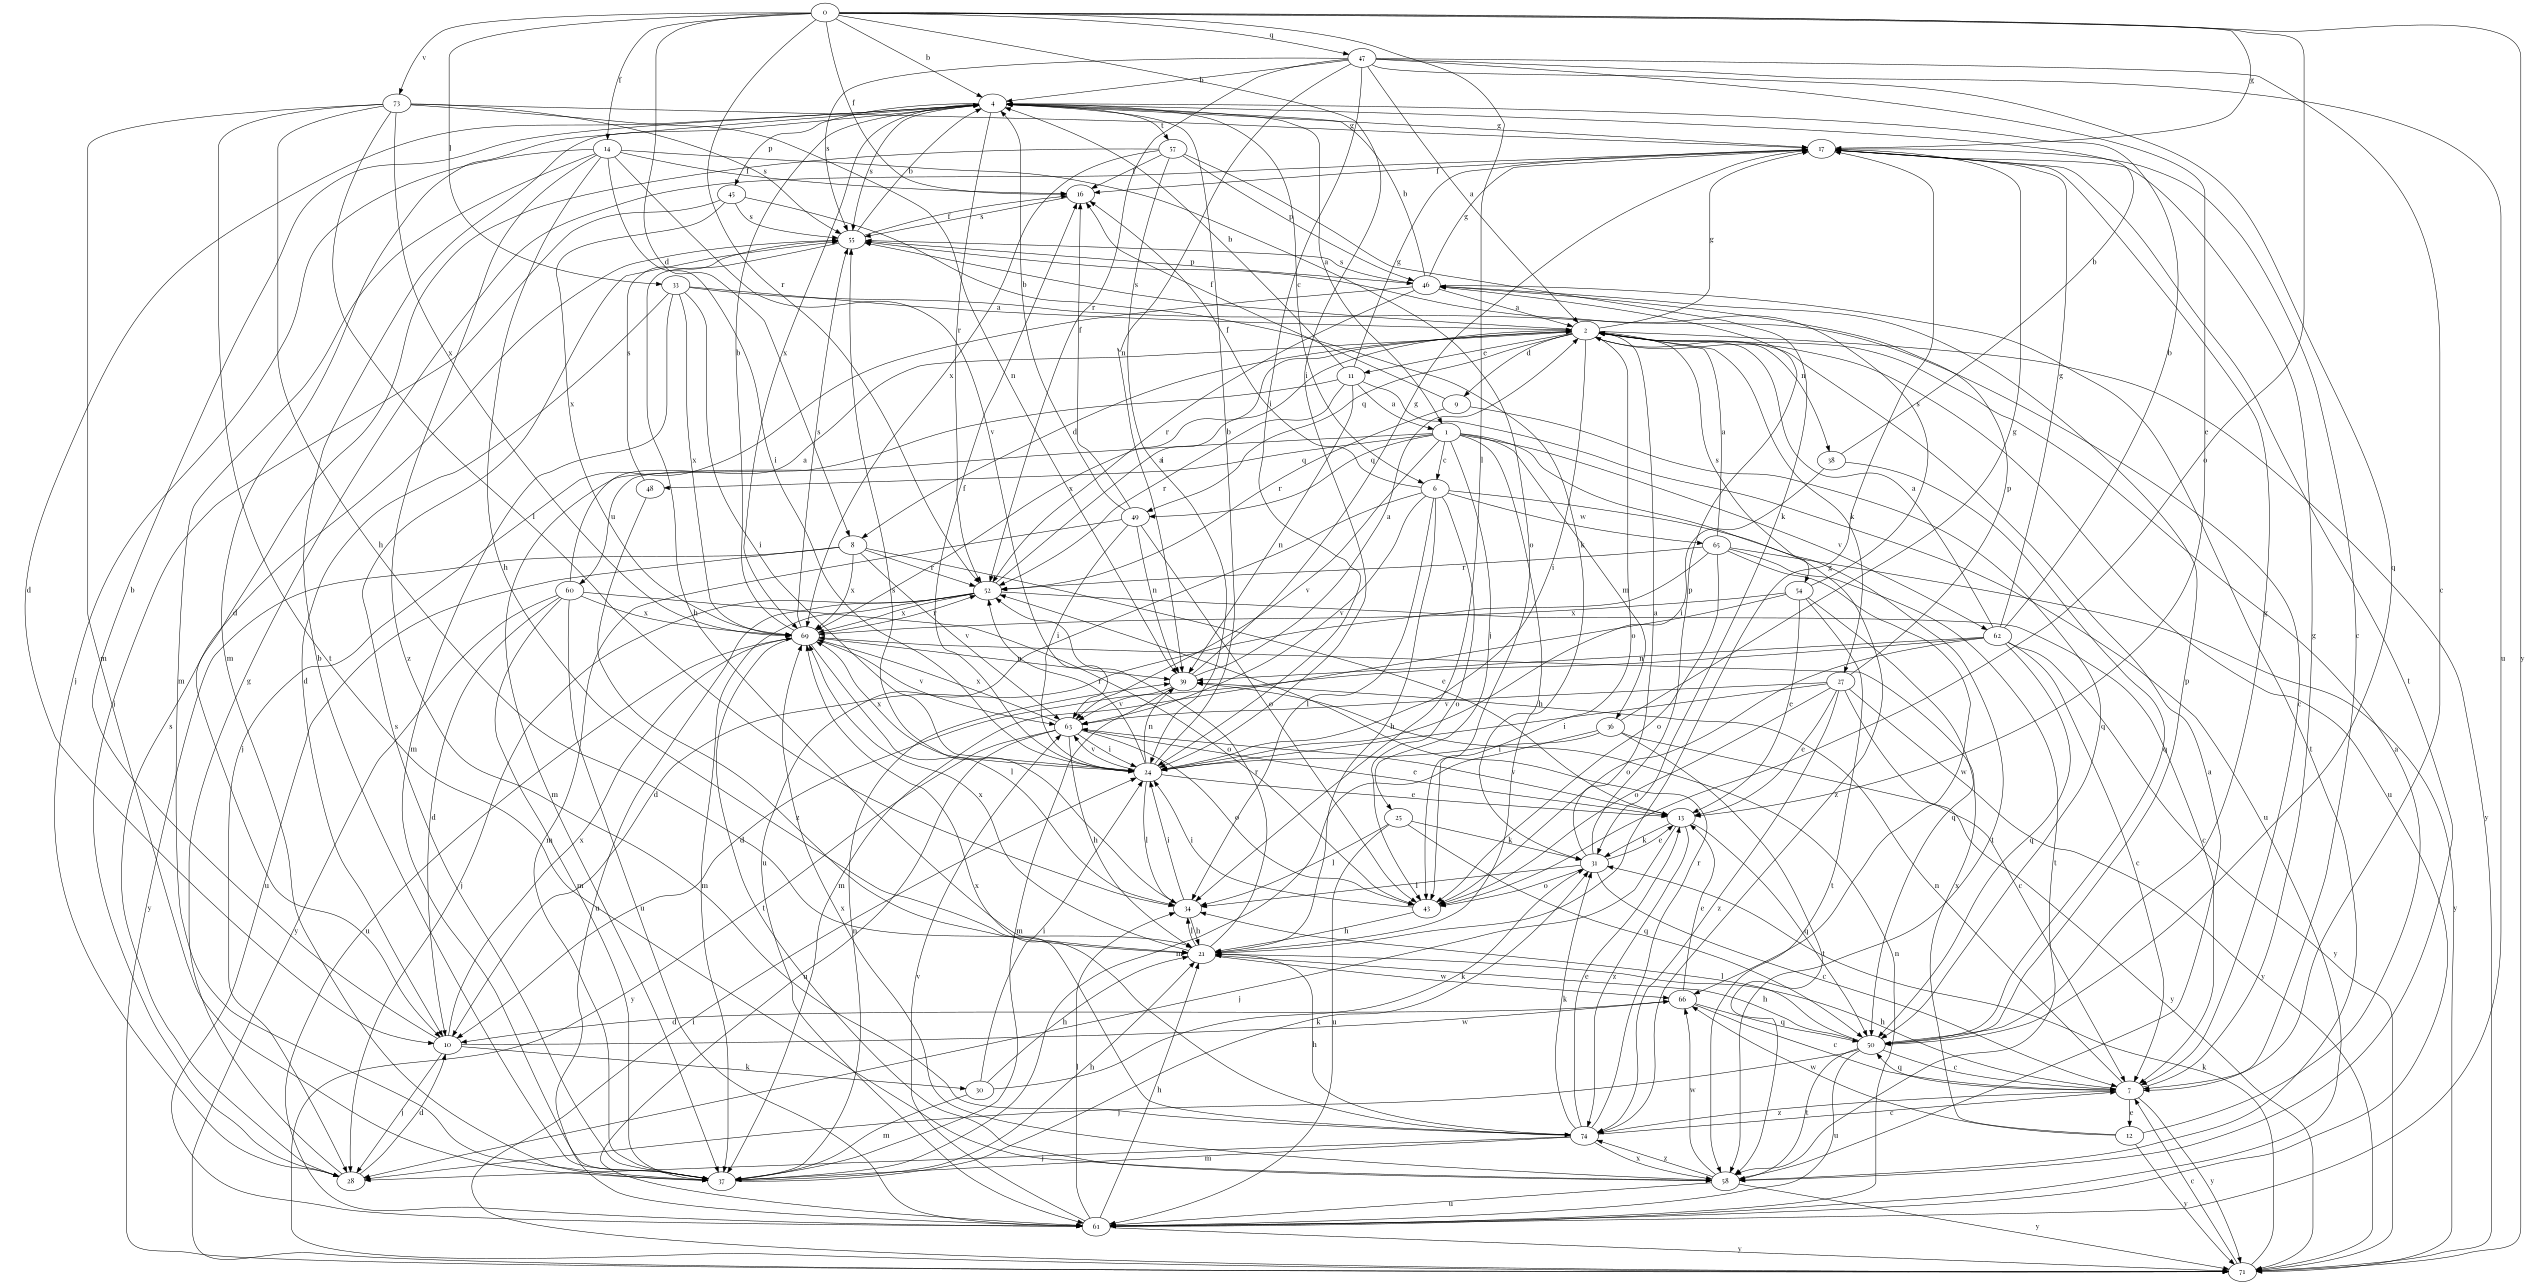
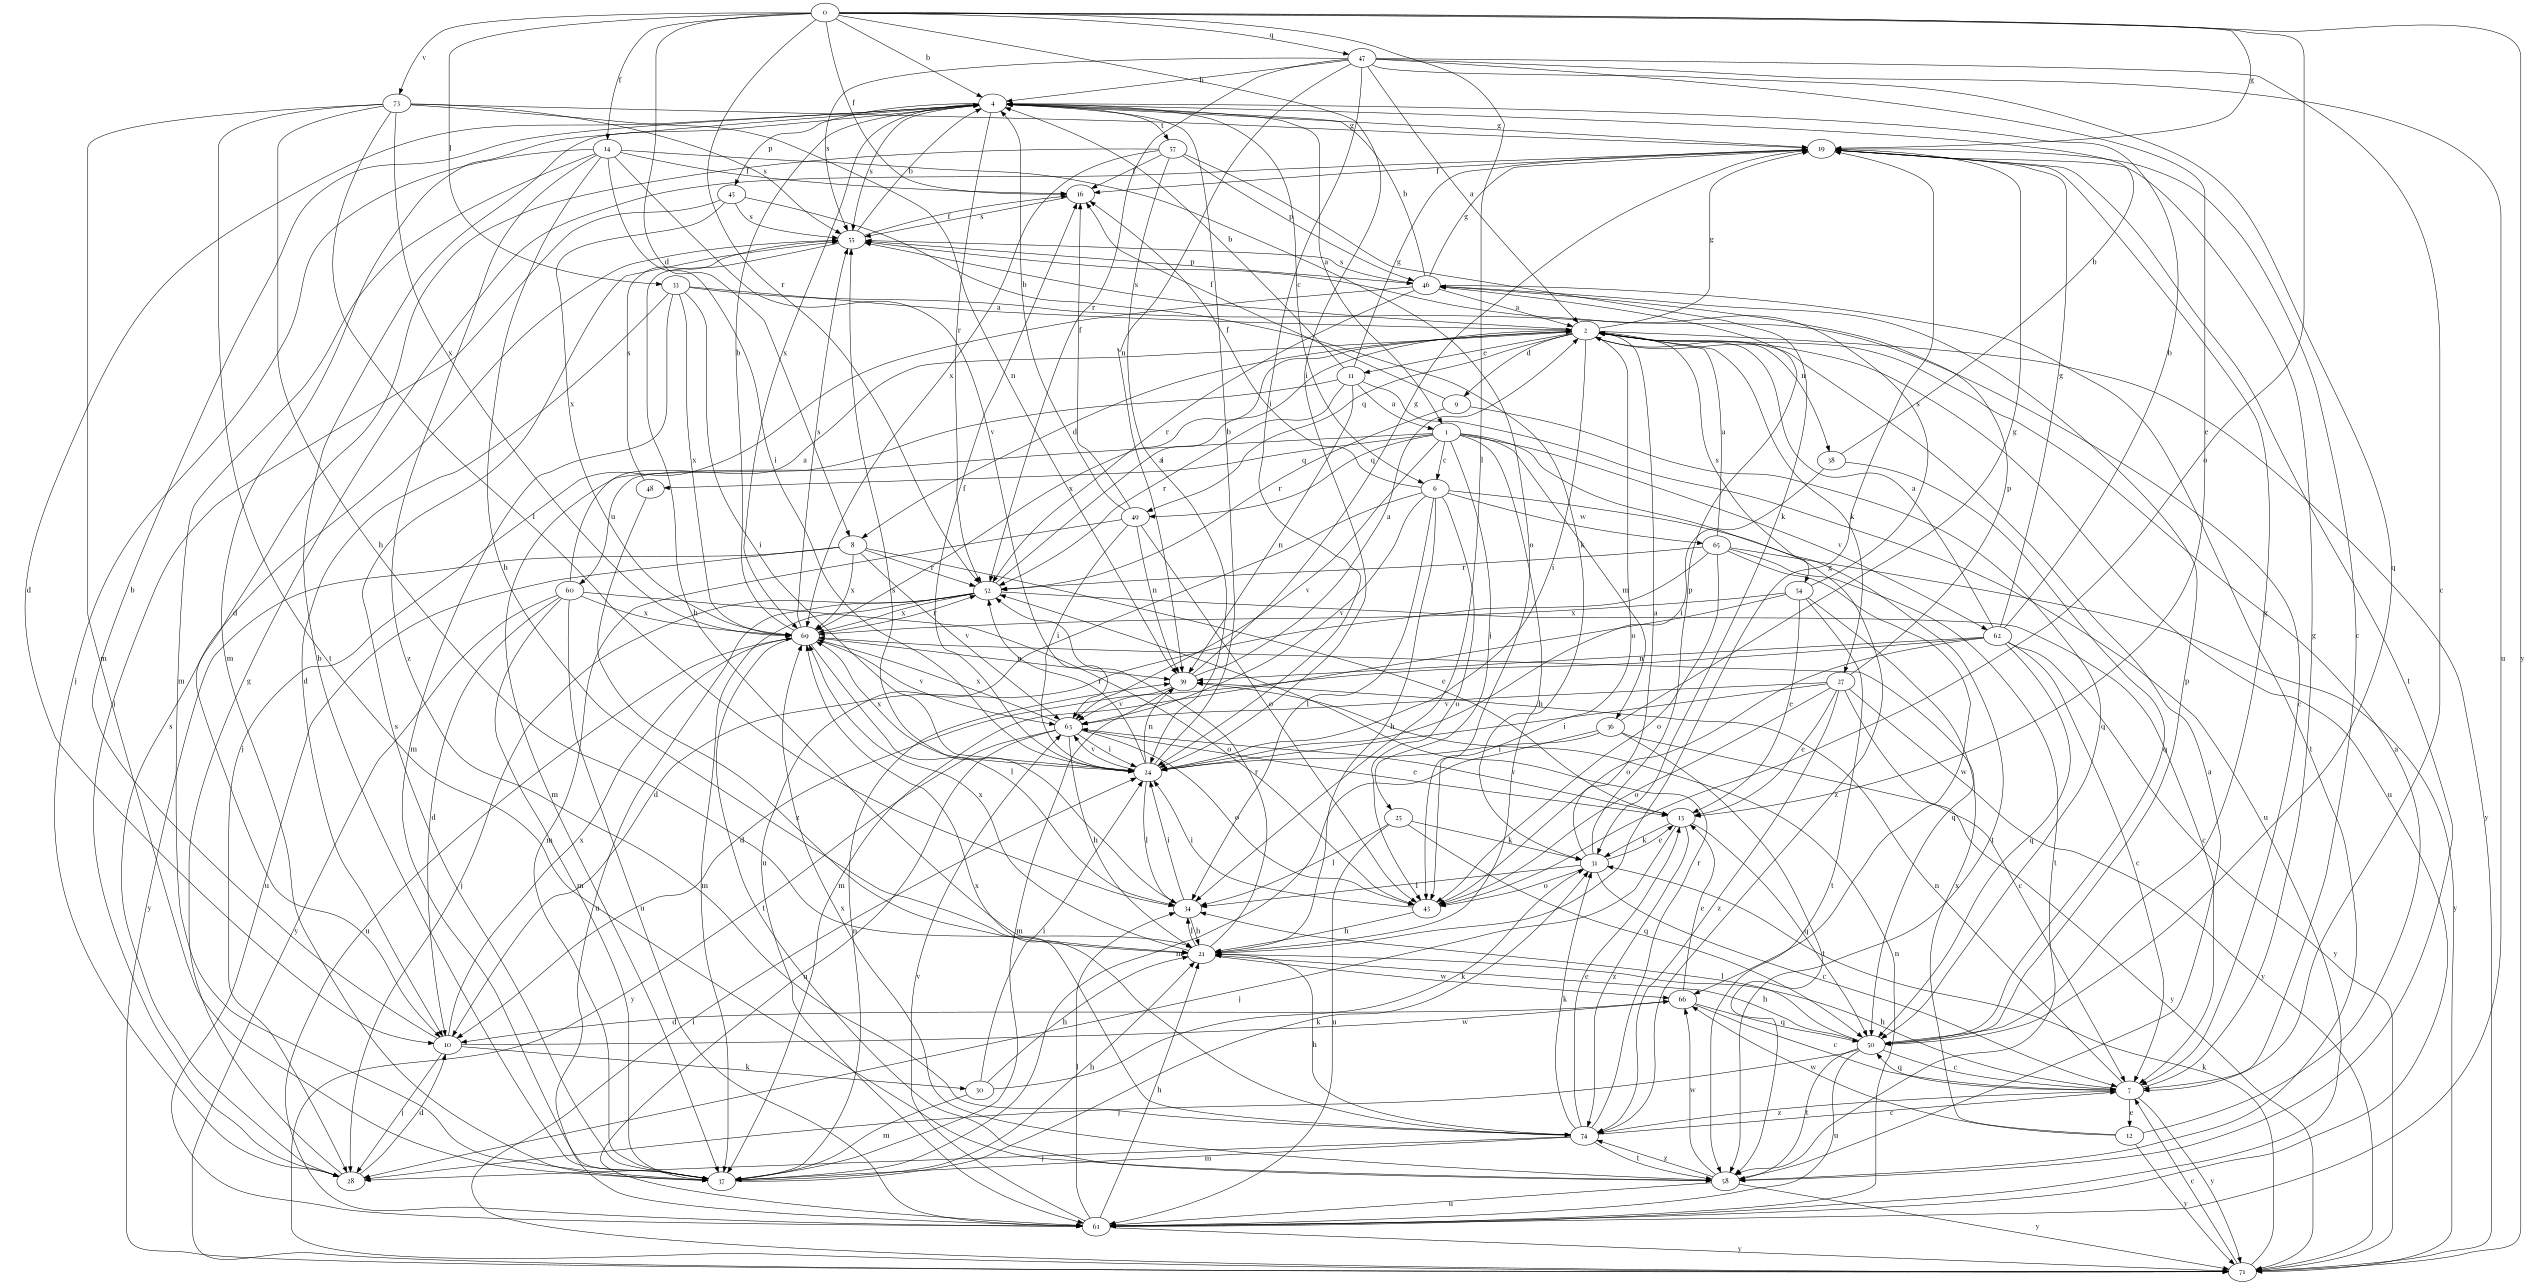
node "17": label "17" -> "19"
edge "24" -> "13": removed, label "e"
edge "74" -> "58": label "x" -> "t"
